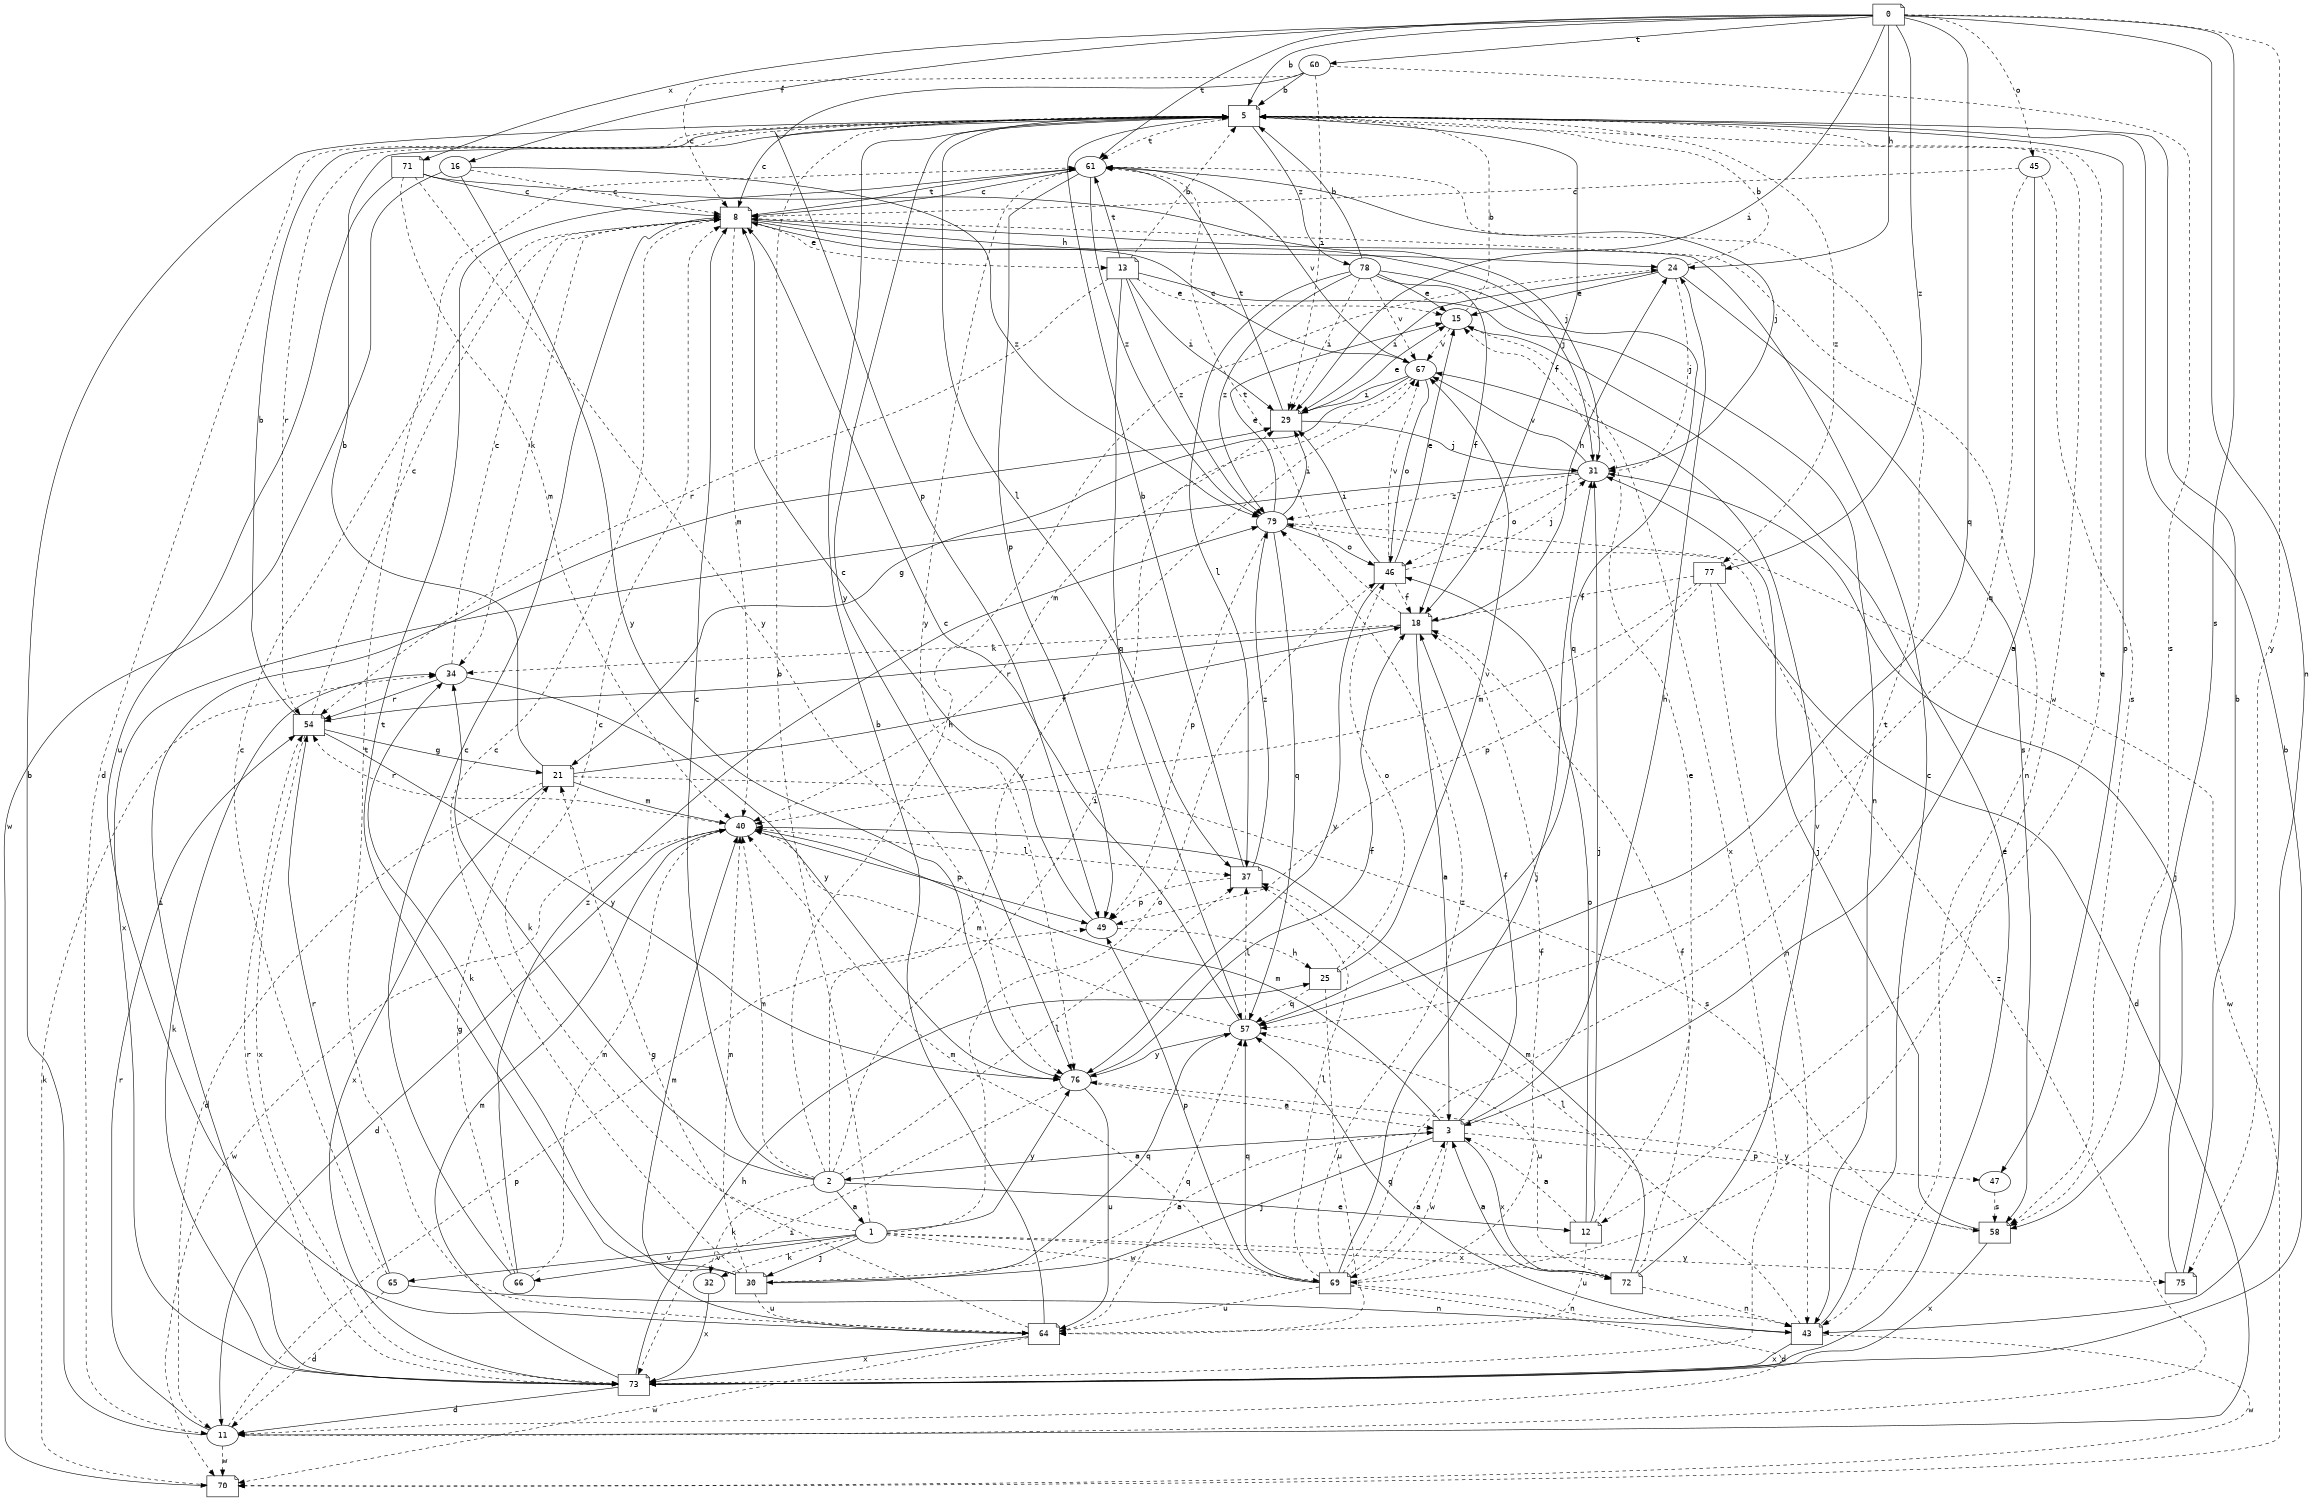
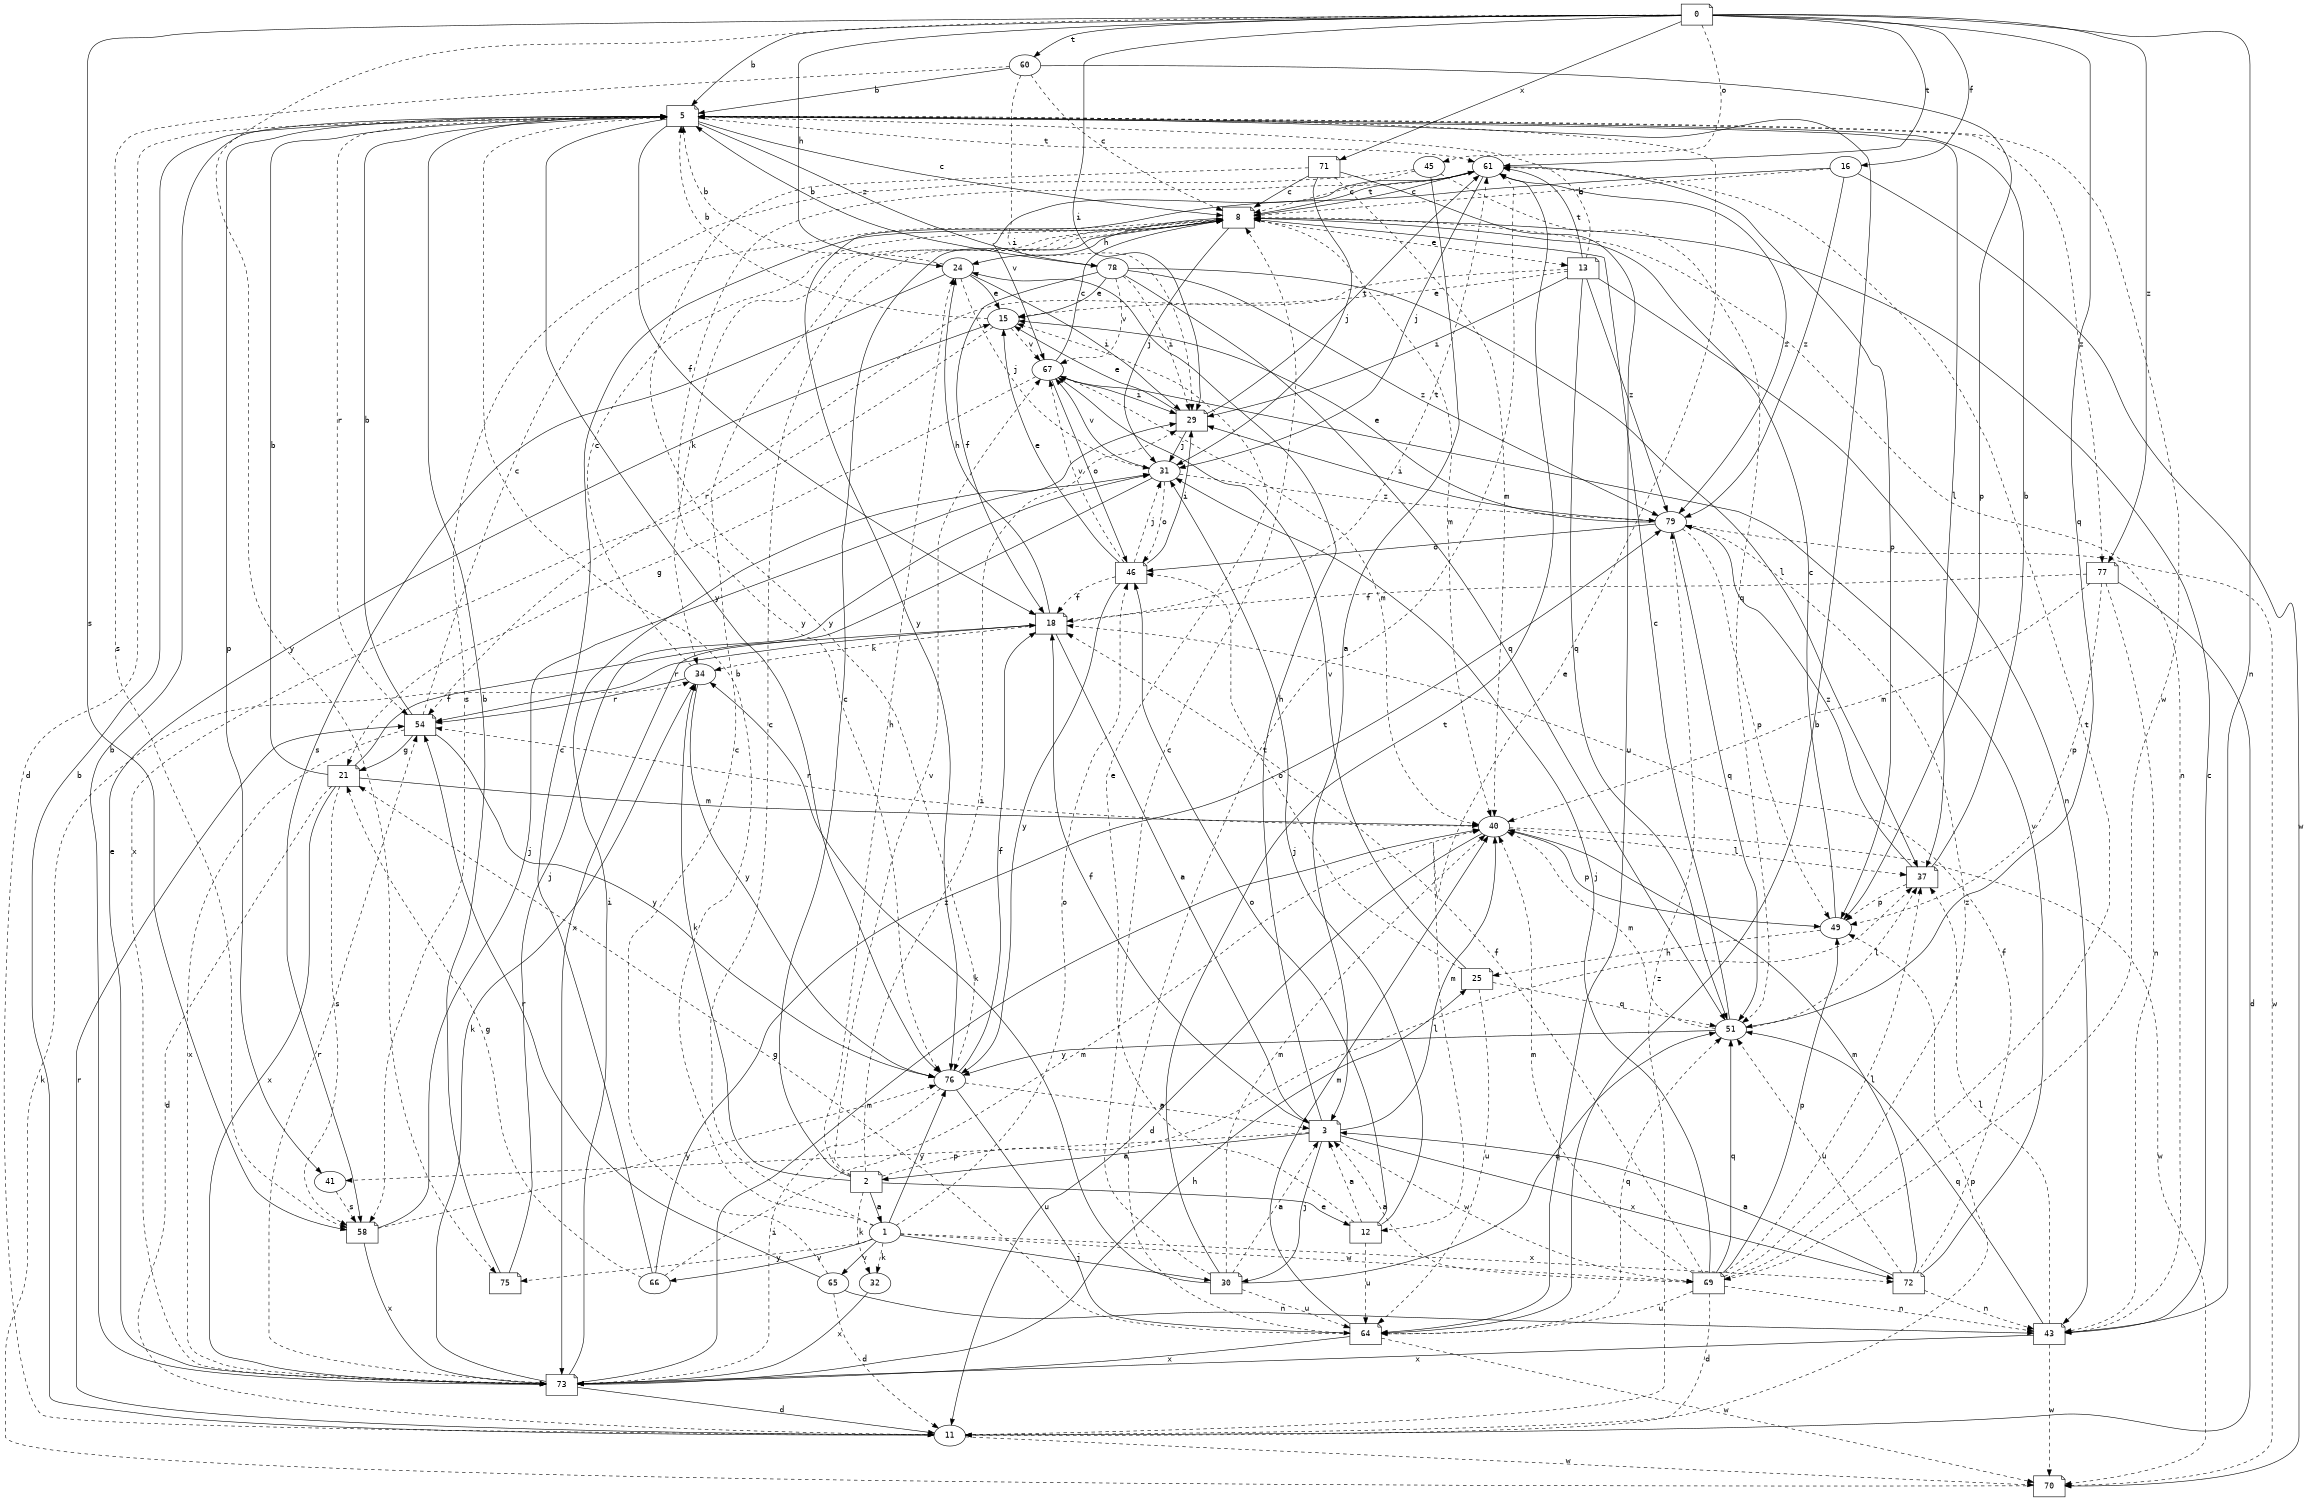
edge "67" -> "21": style solid -> dashed
edge "2" -> "40": removed, label "m"
node "57": label "57" -> "51"
node "2": shape ellipse -> note
node "47": label "47" -> "41"
